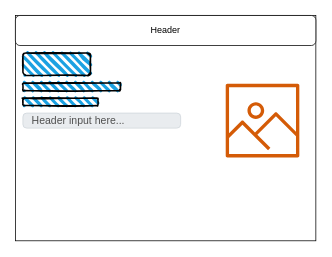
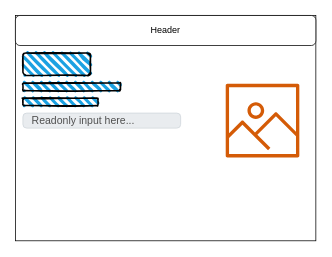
node "Header input here...": label "Header input here..." -> "Readonly input here..."
